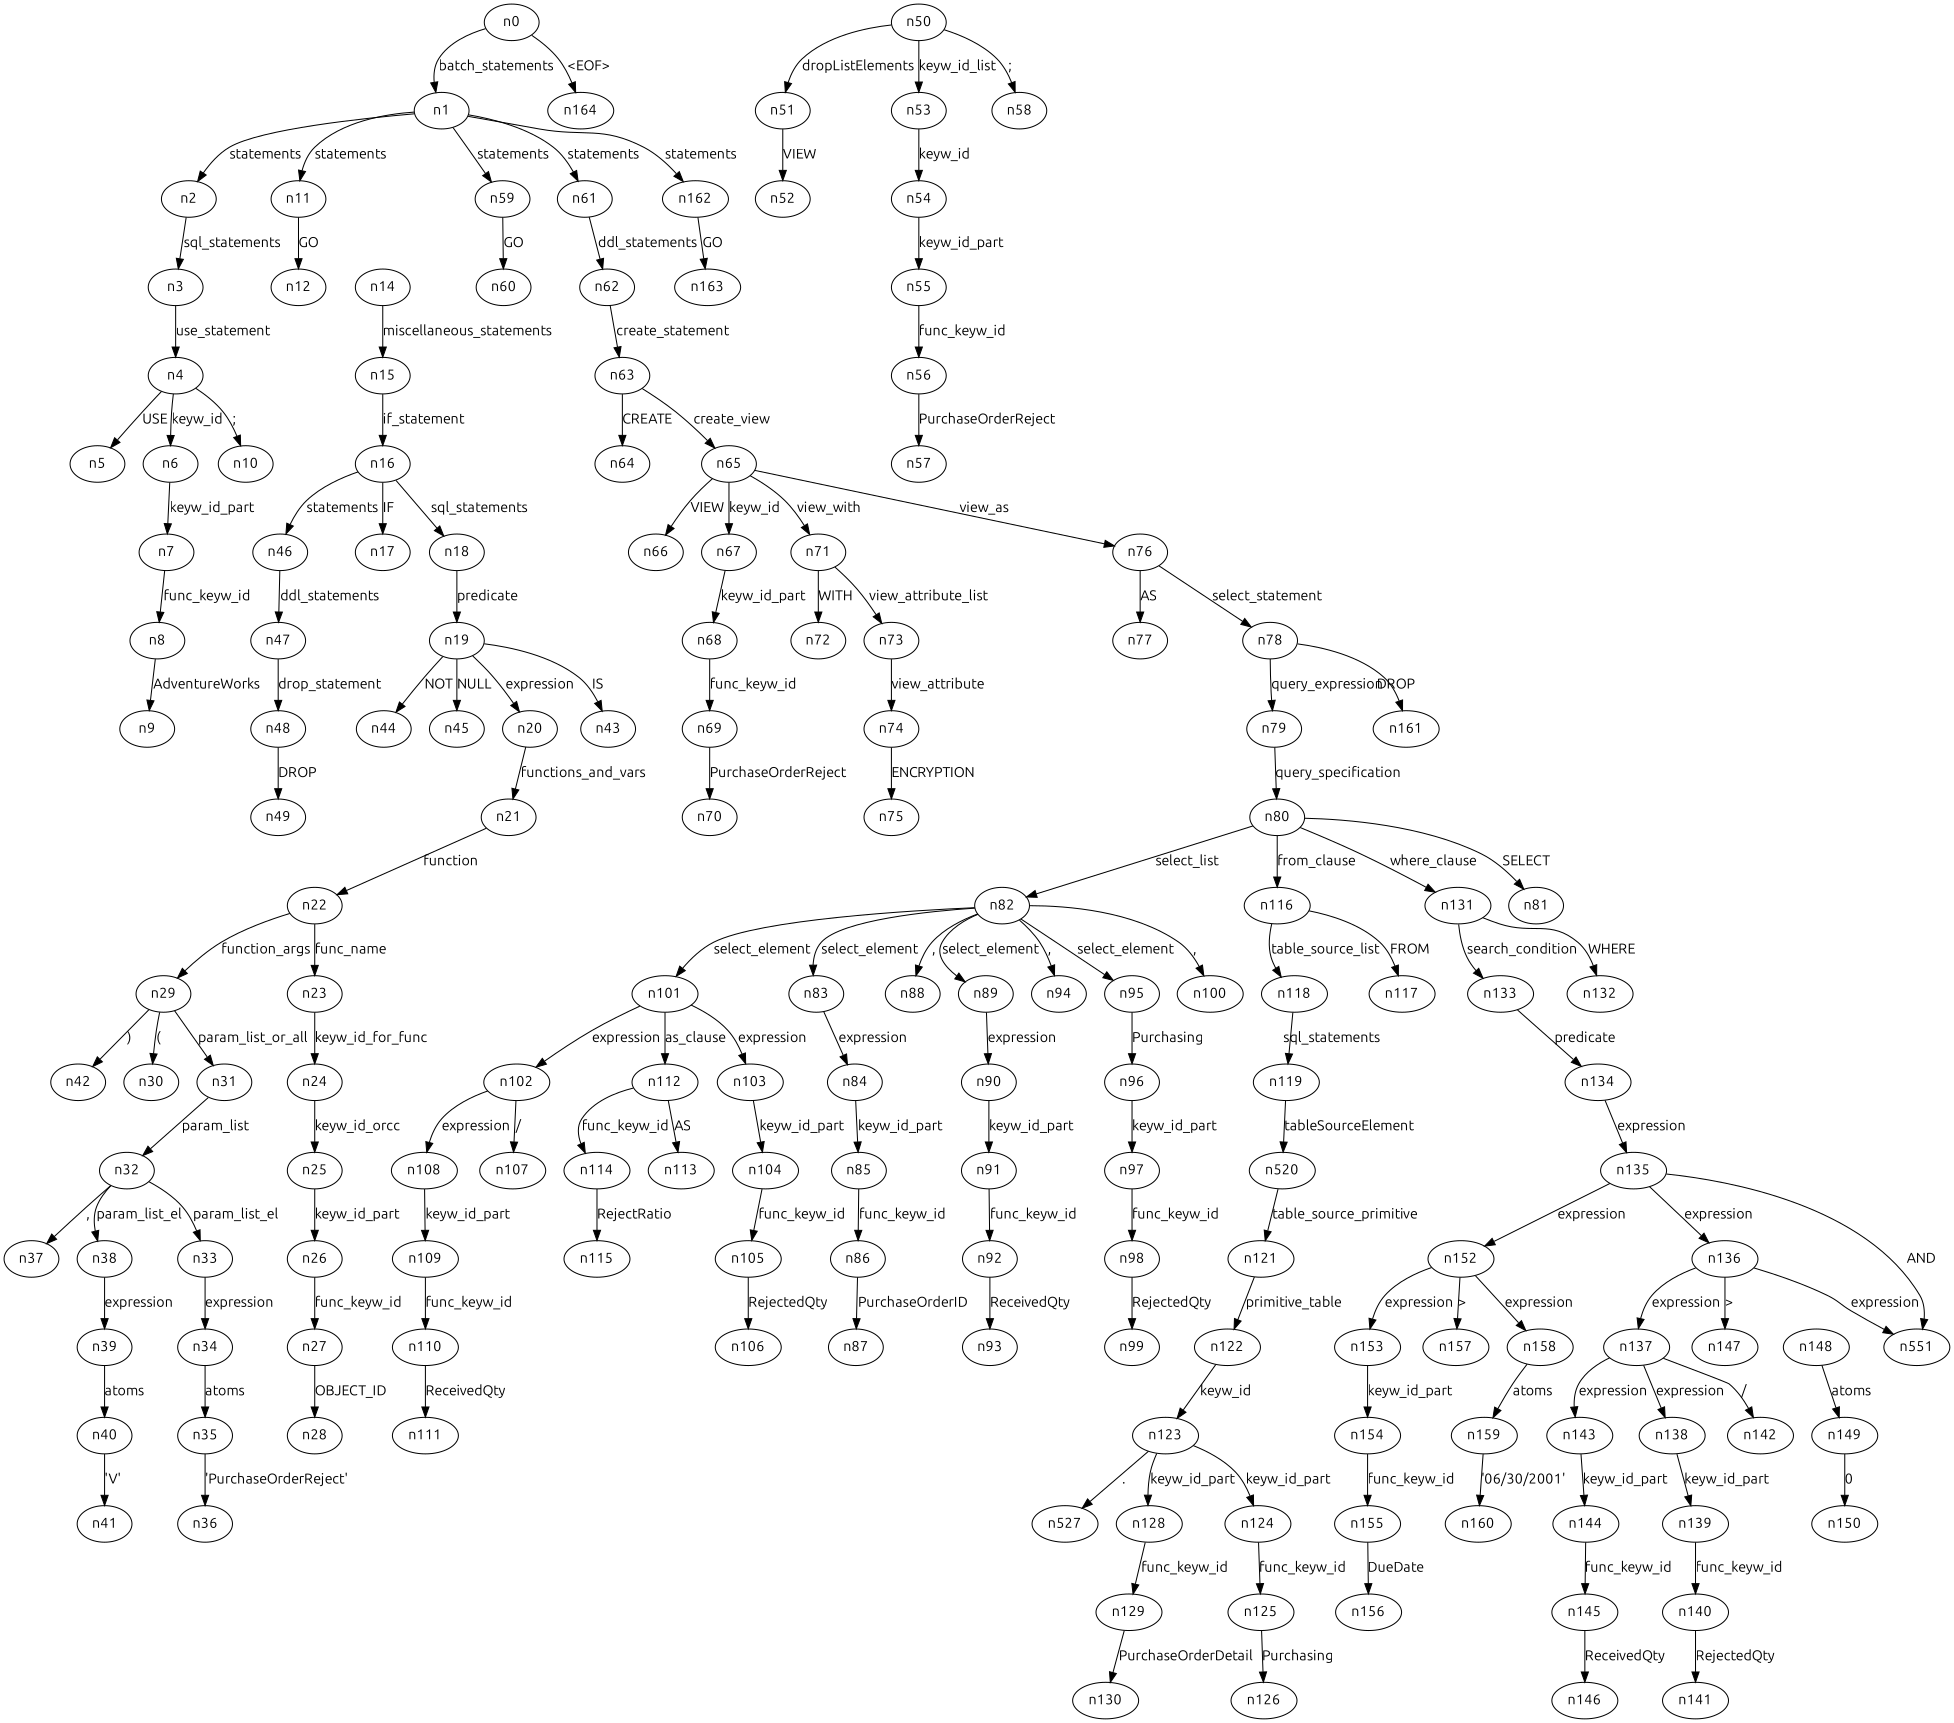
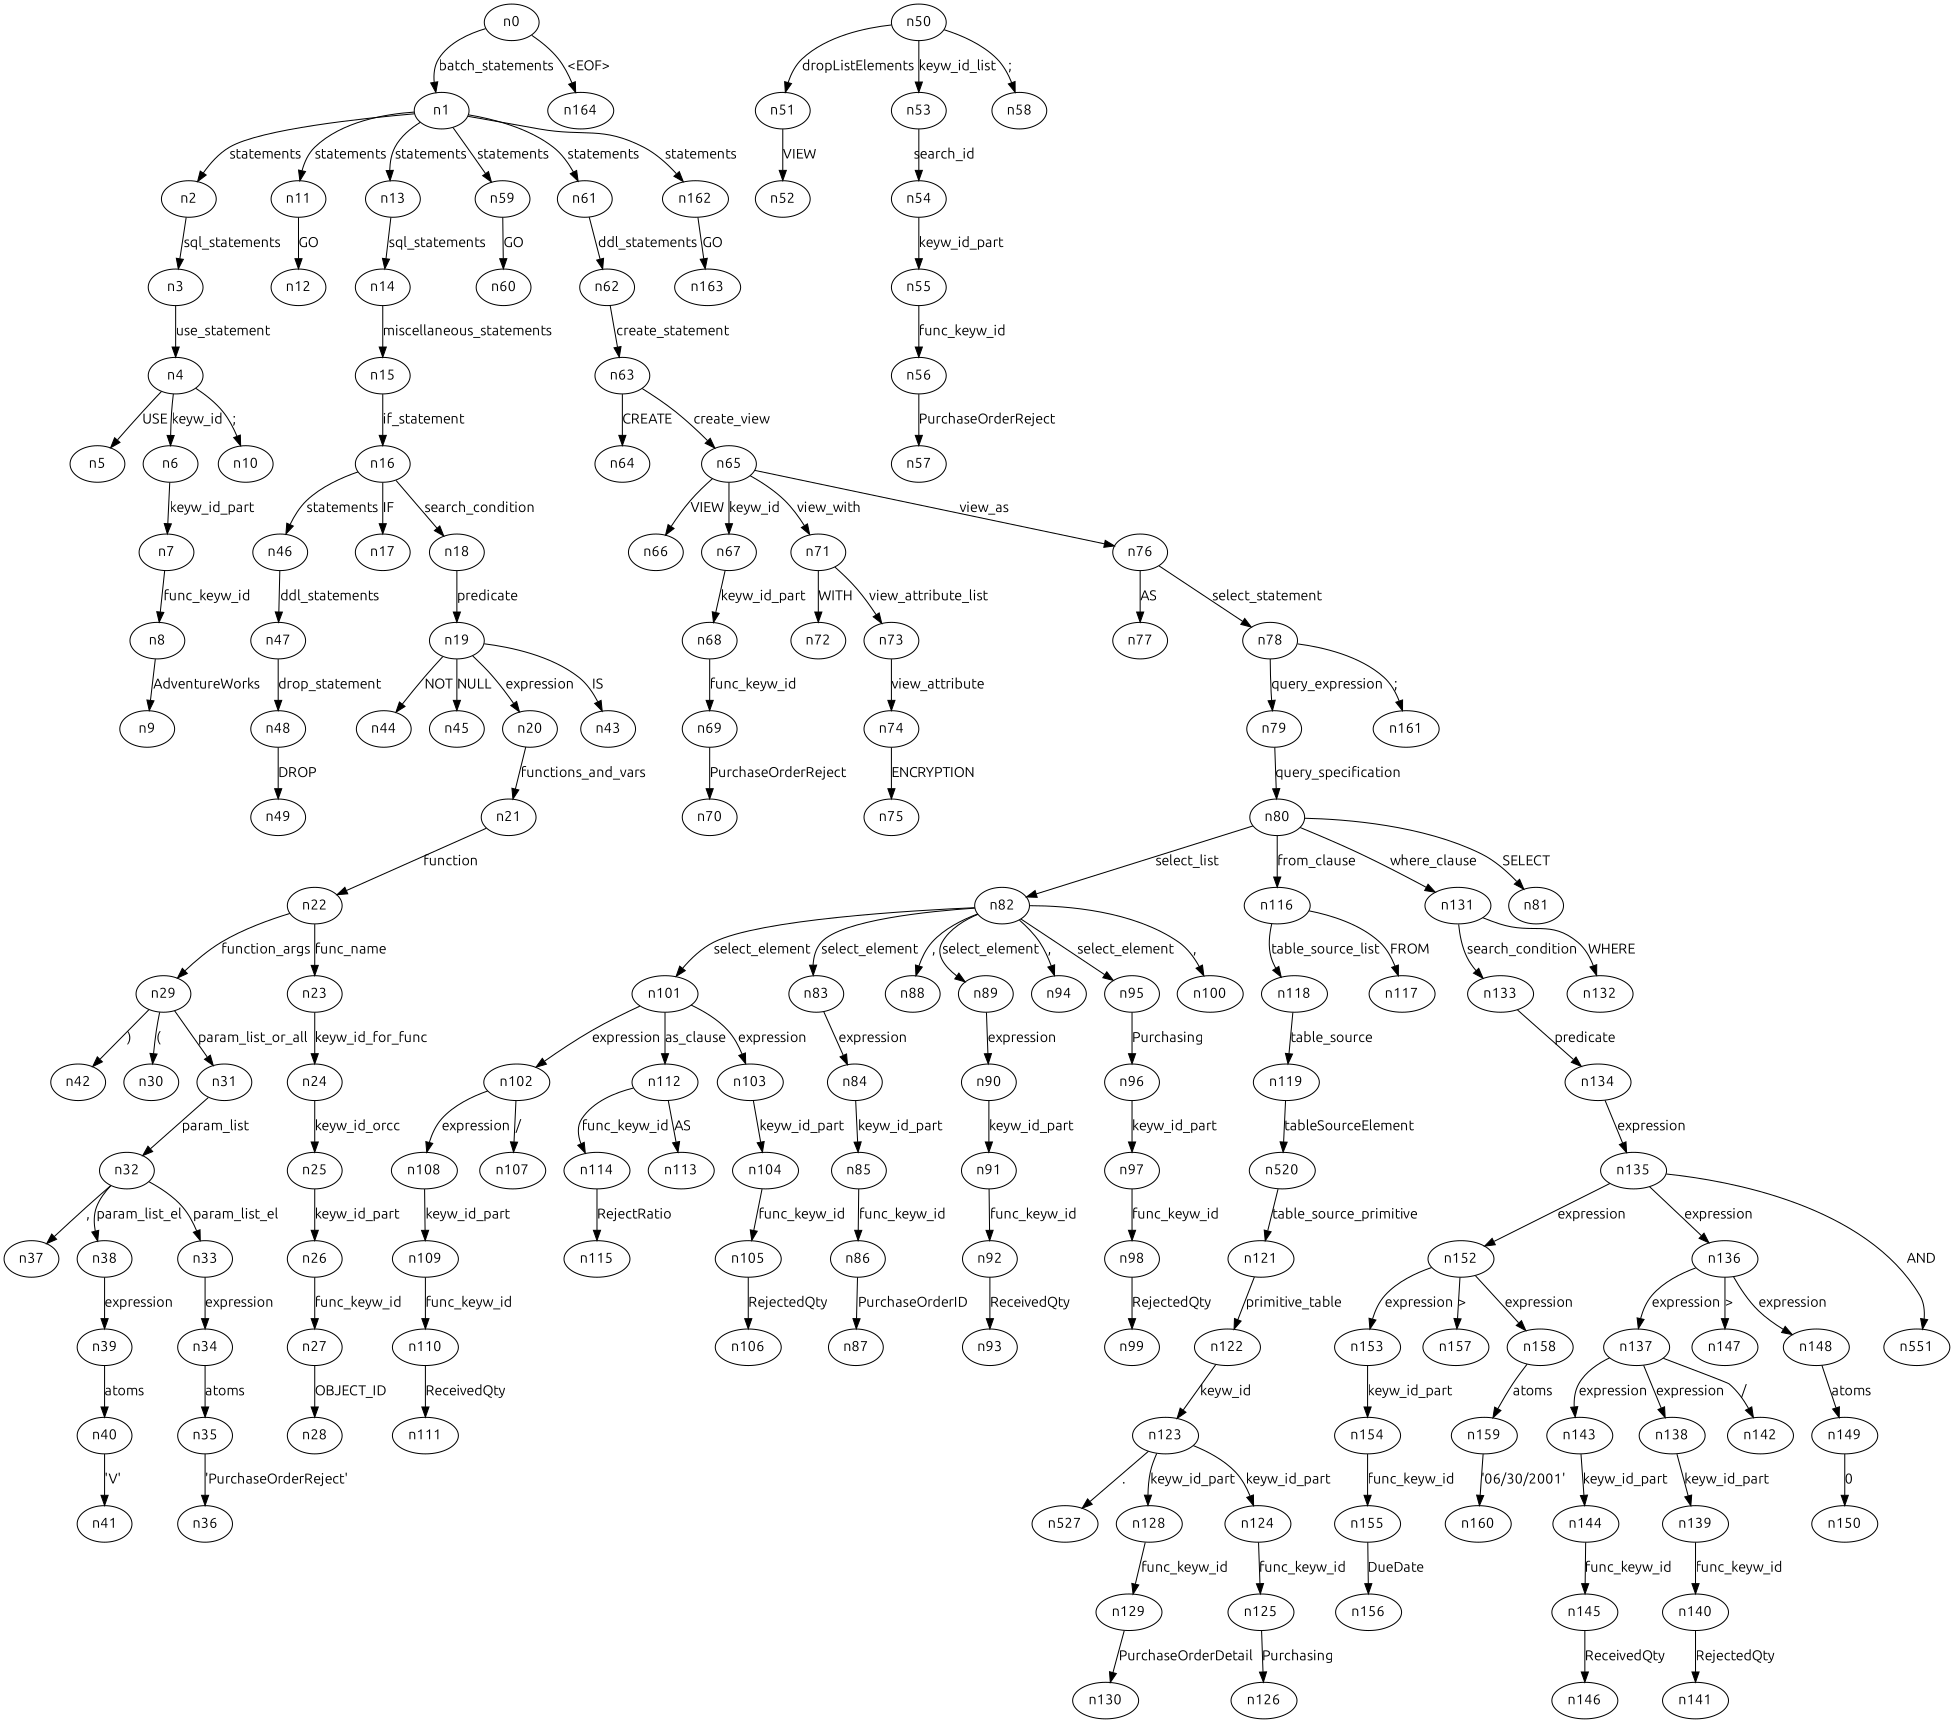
edge "n53" -> "n54": label "keyw_id" -> "search_id"
node "n13": added
edge "n16" -> "n18": label "sql_statements" -> "search_condition"
edge "n78" -> "n161": label "DROP" -> ";"
edge "n118" -> "n119": label "sql_statements" -> "table_source"
edge "n136" -> "n551": now "n136" -> "n148"
